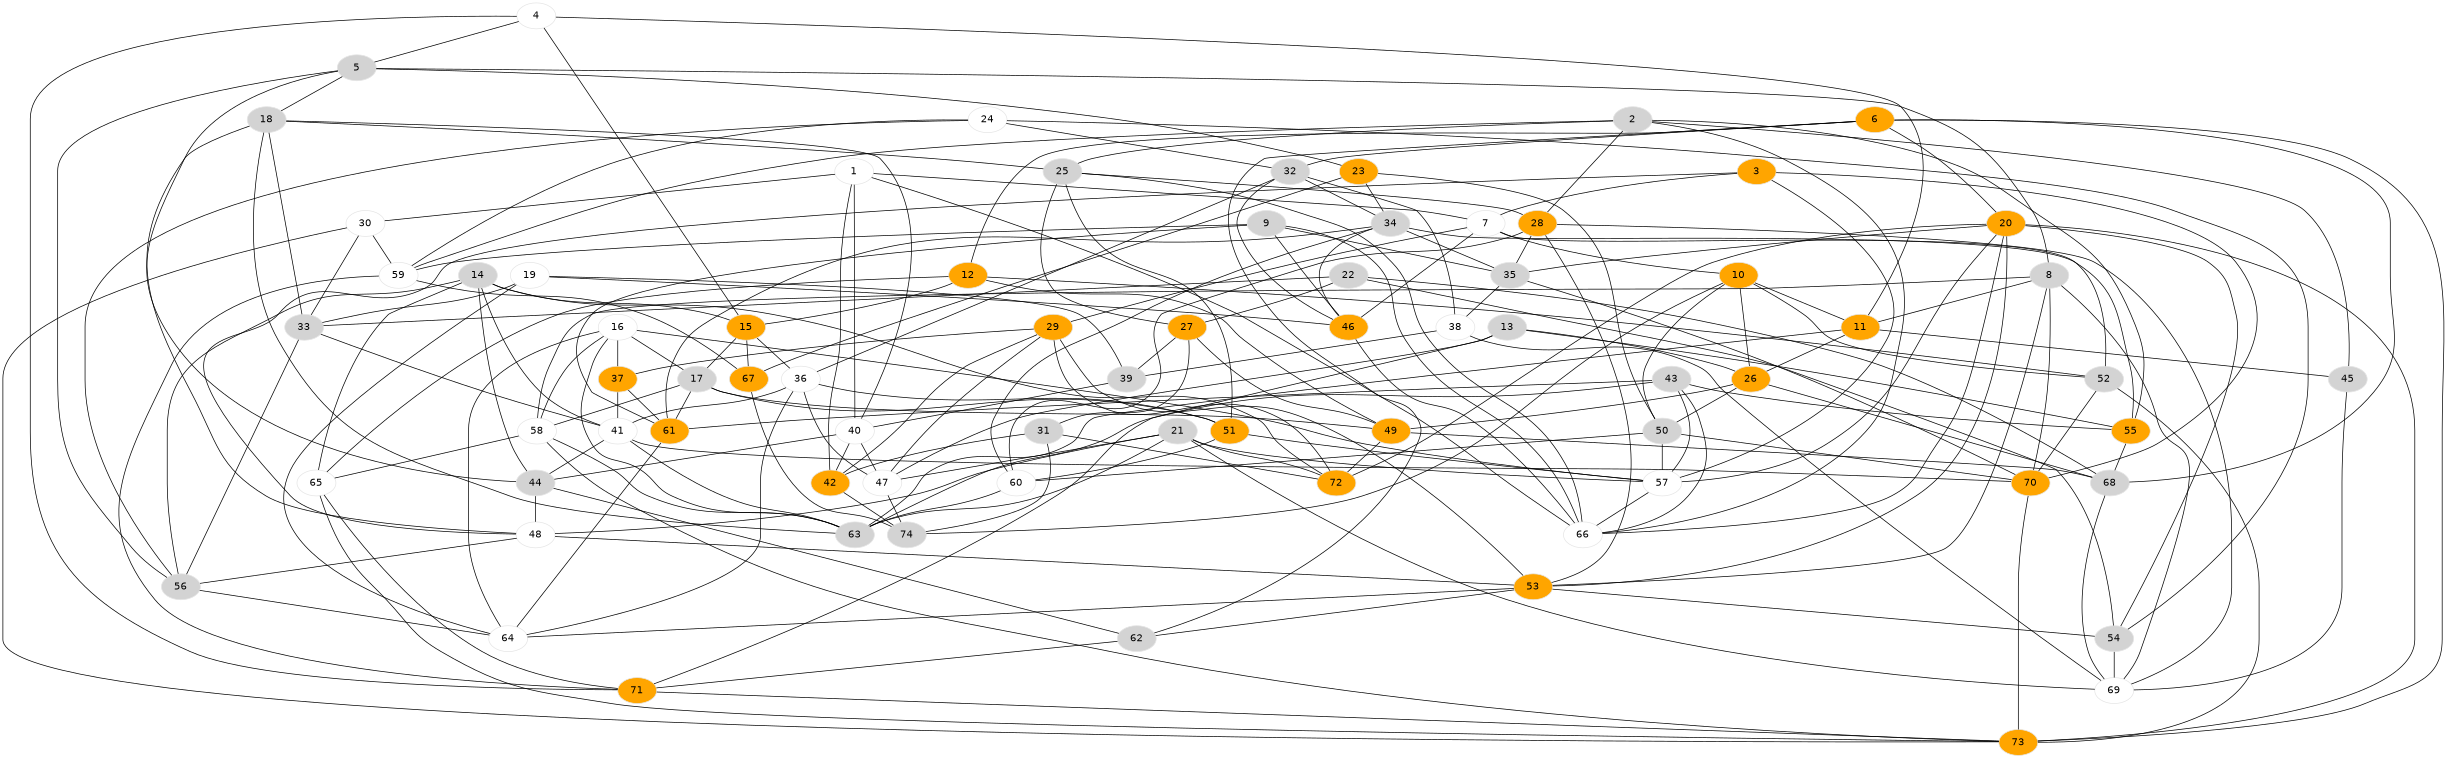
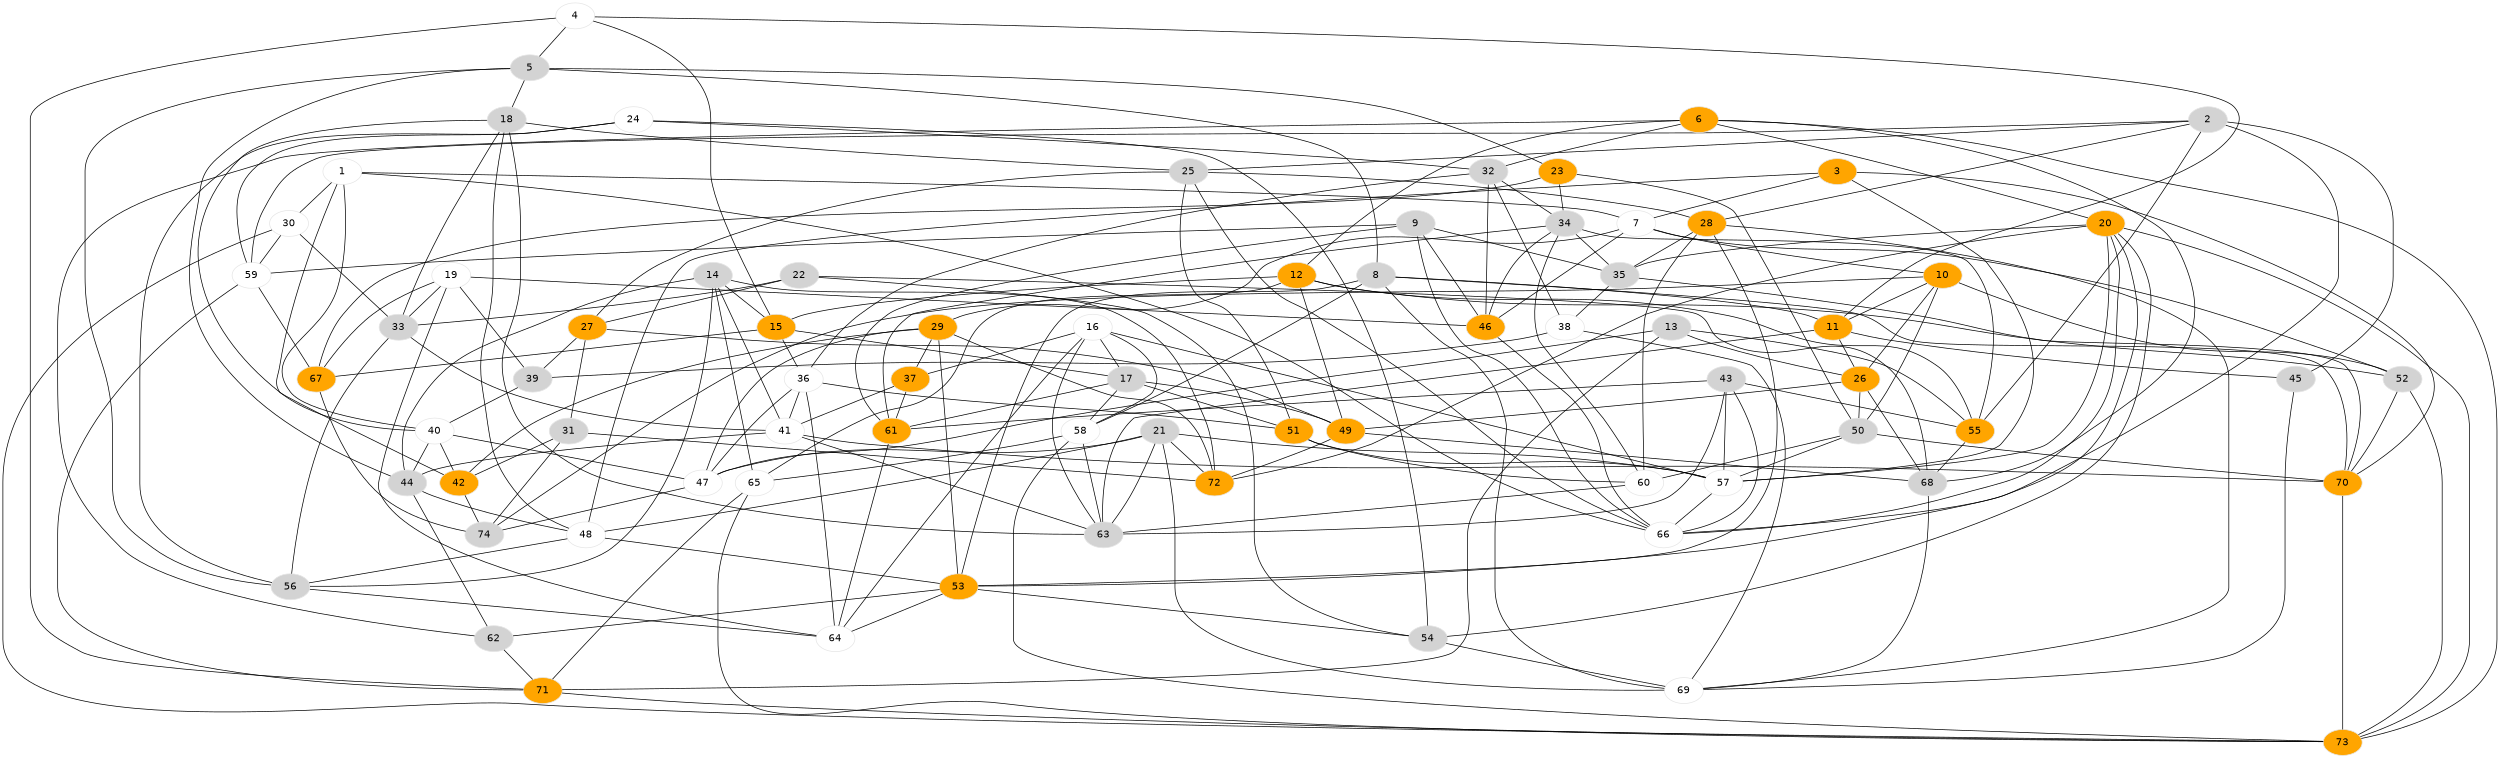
edge "12" -- "55": added
edge "19" -- "67": added
